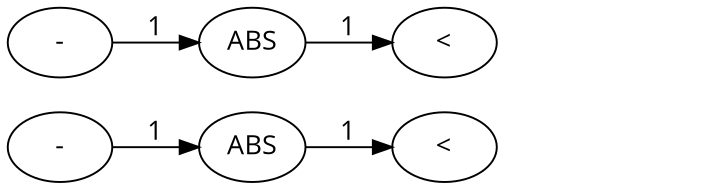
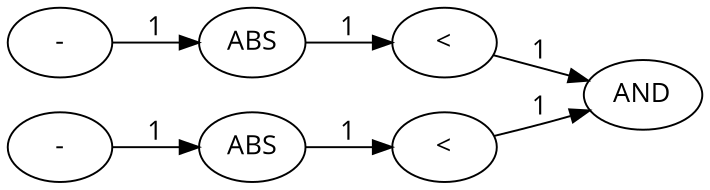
node "AND": added
